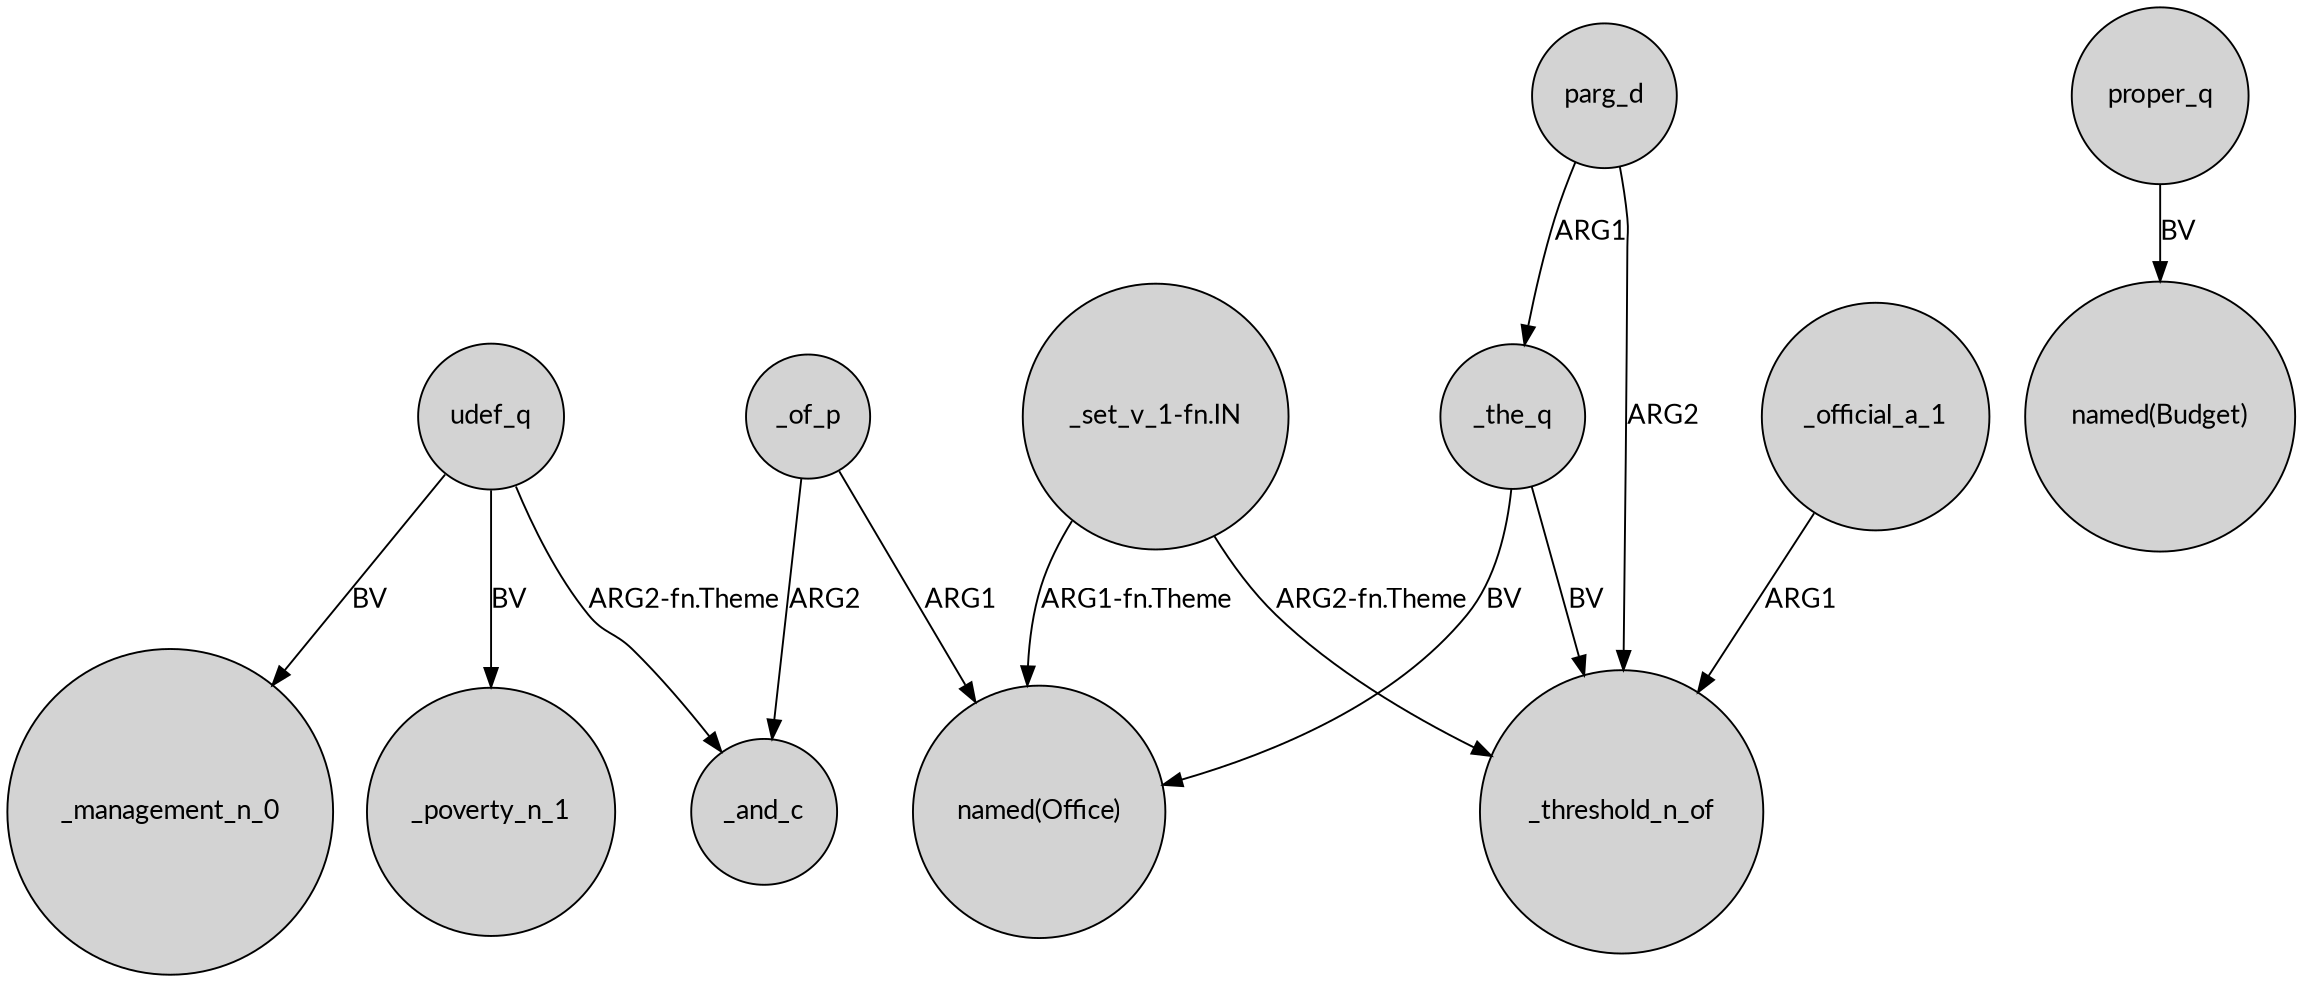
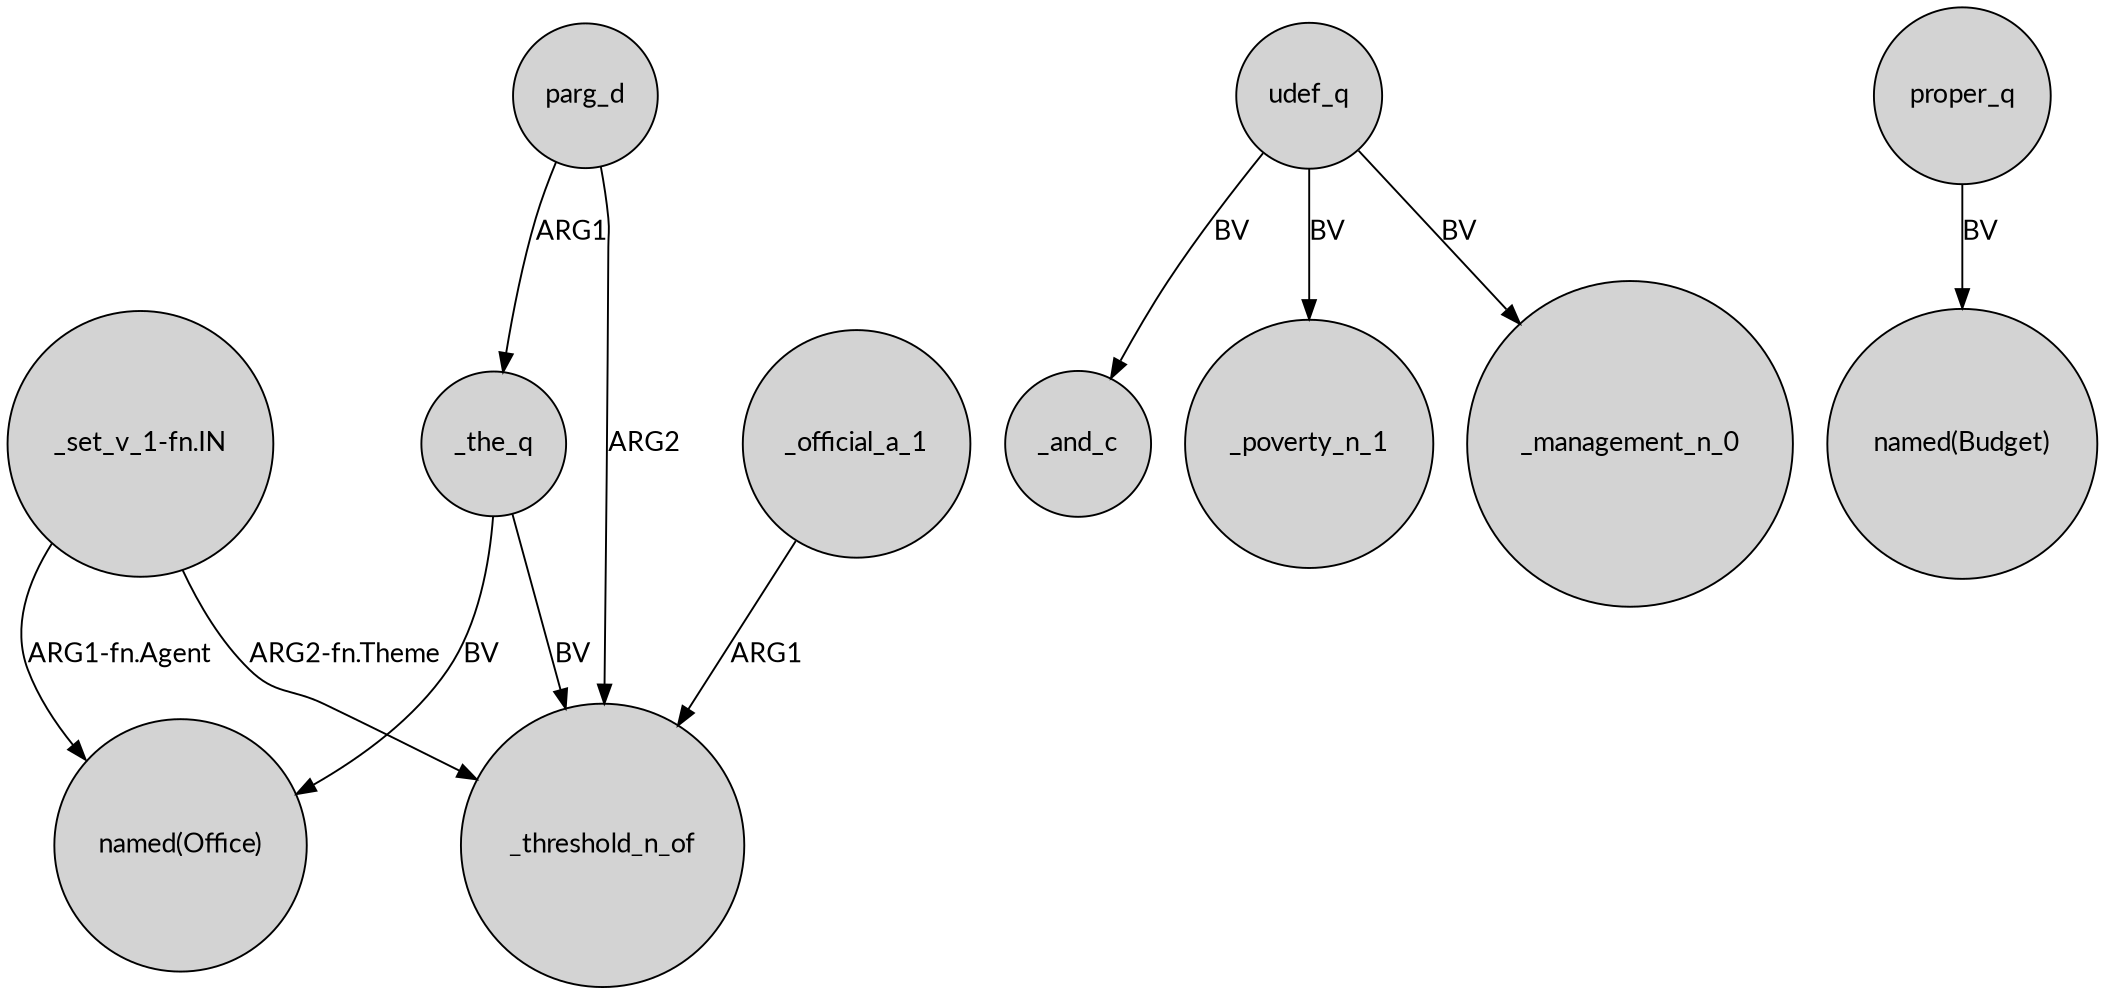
node "_of_p": removed
edge "udef_q" -> "_and_c": label "ARG2-fn.Theme" -> "BV"
edge "_set_v_1-fn.IN" -> "named(Office)": label "ARG1-fn.Theme" -> "ARG1-fn.Agent"
